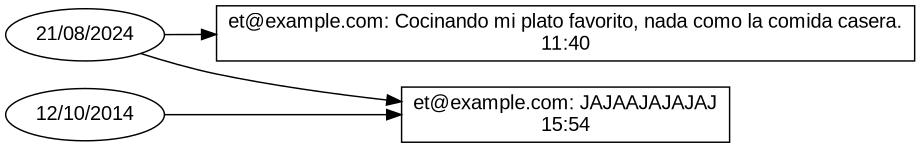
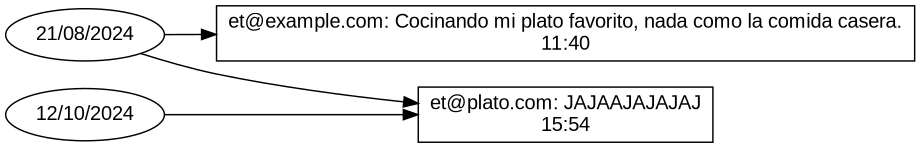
node "12/10/2014": label "12/10/2014" -> "12/10/2024"
node "et@example.com: JAJAAJAJAJAJ 15:54": label "et@example.com: JAJAAJAJAJAJ 15:54" -> "et@plato.com: JAJAAJAJAJAJ 15:54"
